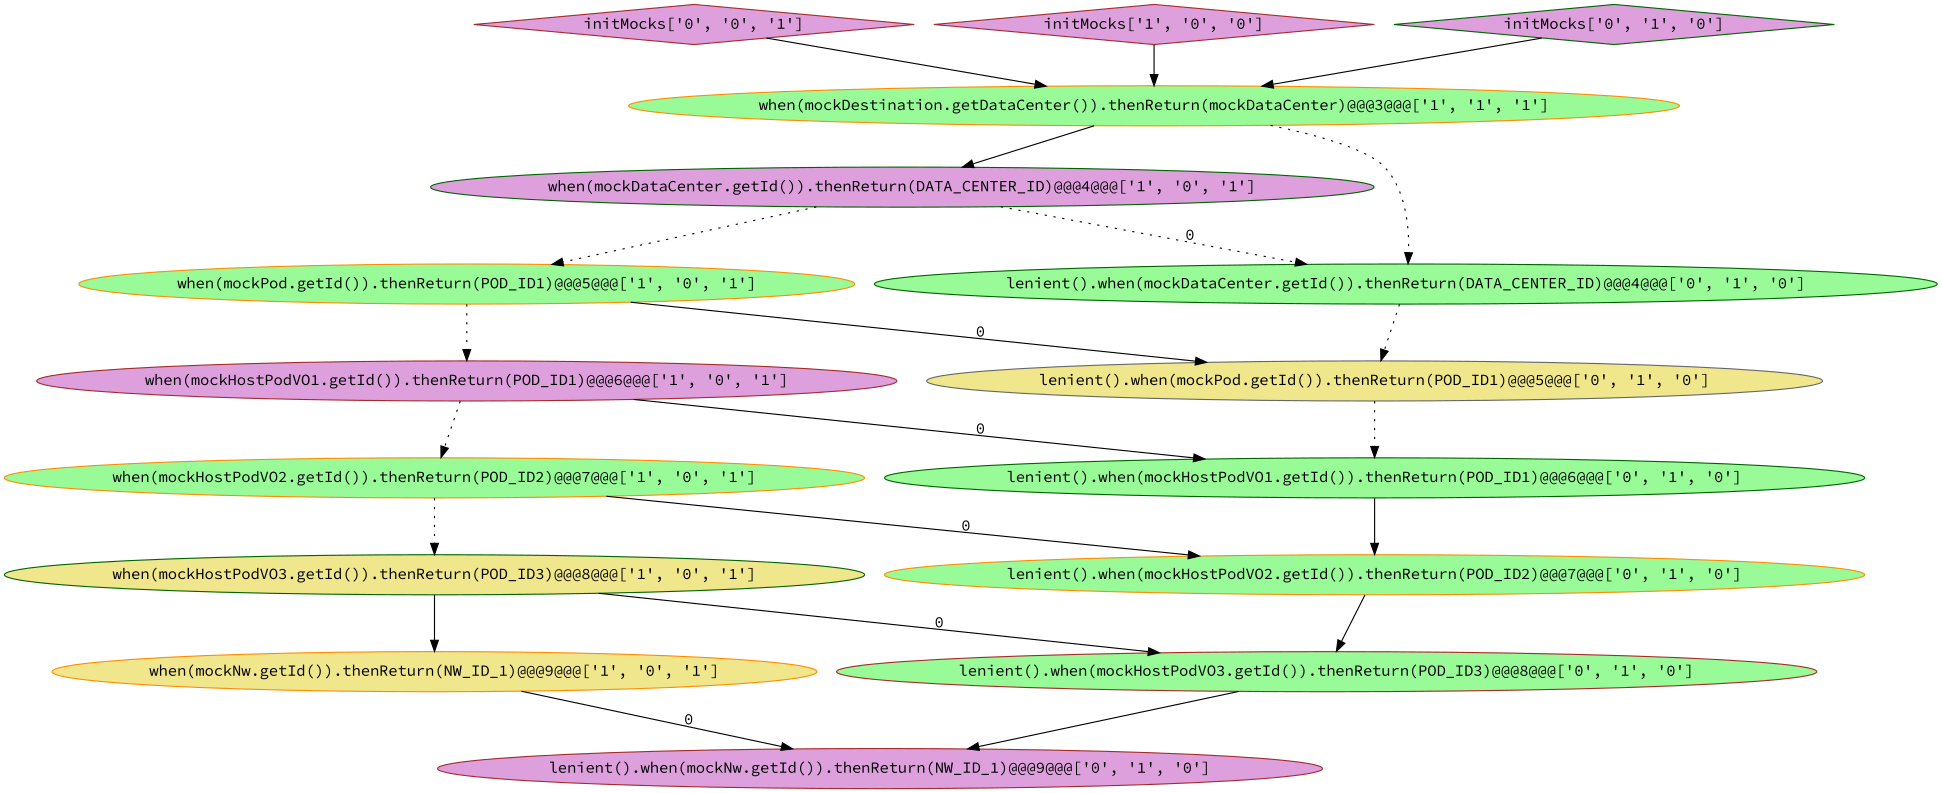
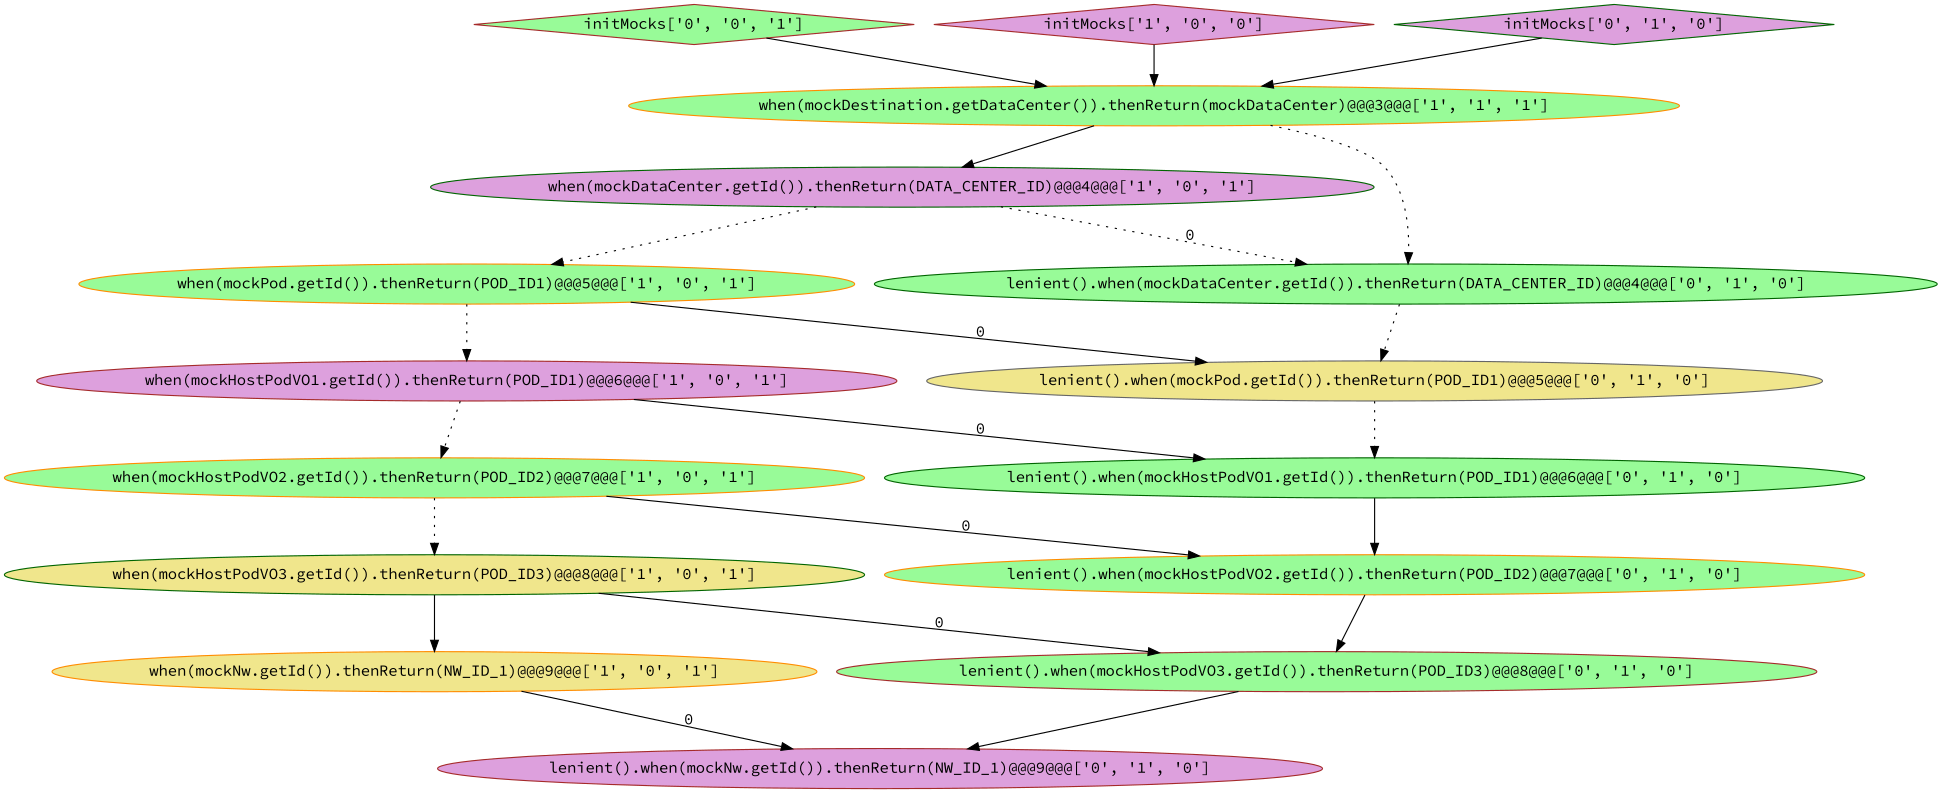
node "initMocks['0', '0', '1']": fillcolor plum -> palegreen
